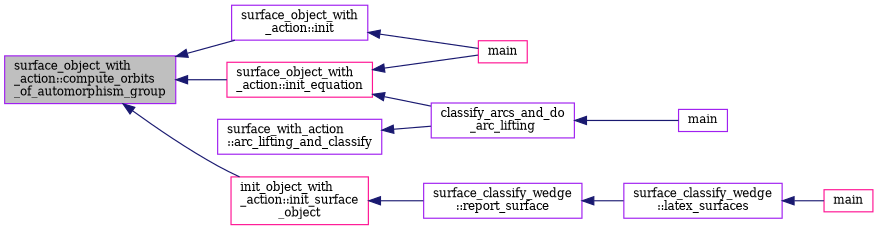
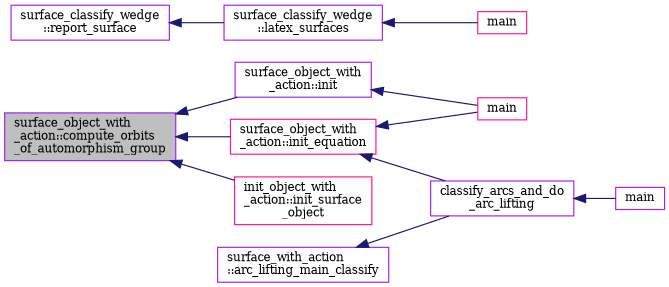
node "surface_with_action ::arc_lifting_and_classify": label "surface_with_action ::arc_lifting_and_classify" -> "surface_with_action ::arc_lifting_main_classify"
edge "surface_classify_wedge ::report_surface" -> "init_object_with _action::init_surface _object": removed
